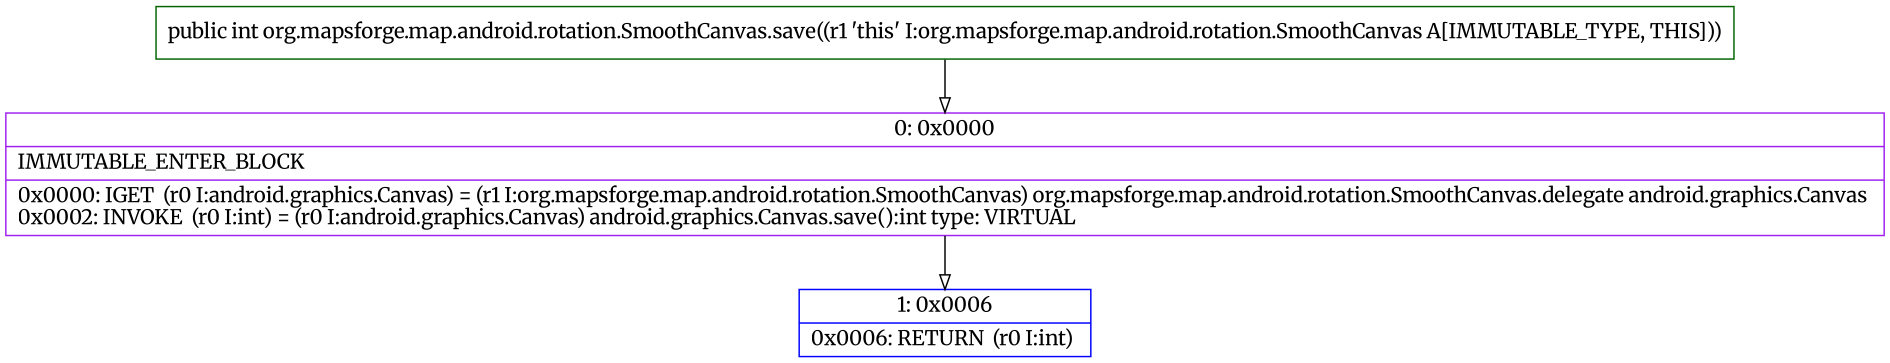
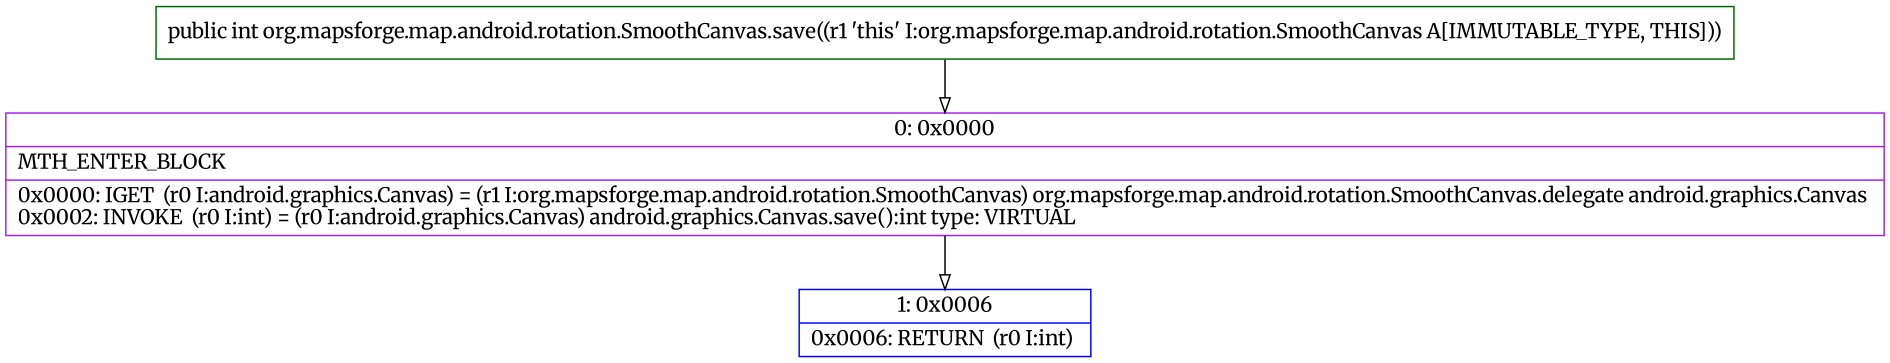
node "0: 0x0000": text "IMMUTABLE_ENTER_BLOCK" -> "MTH_ENTER_BLOCK"
